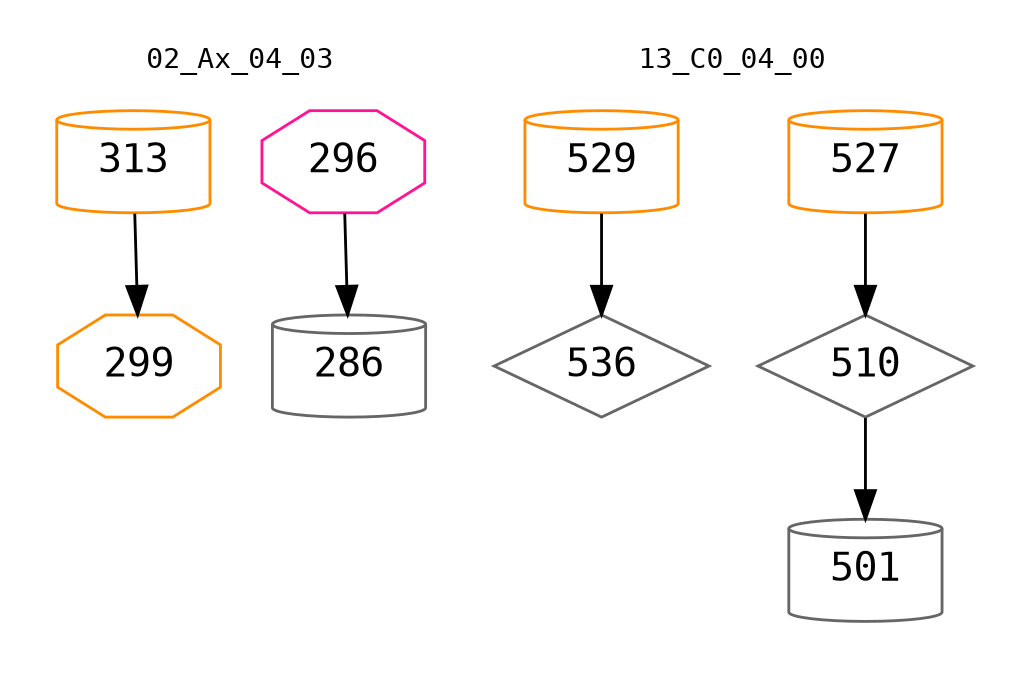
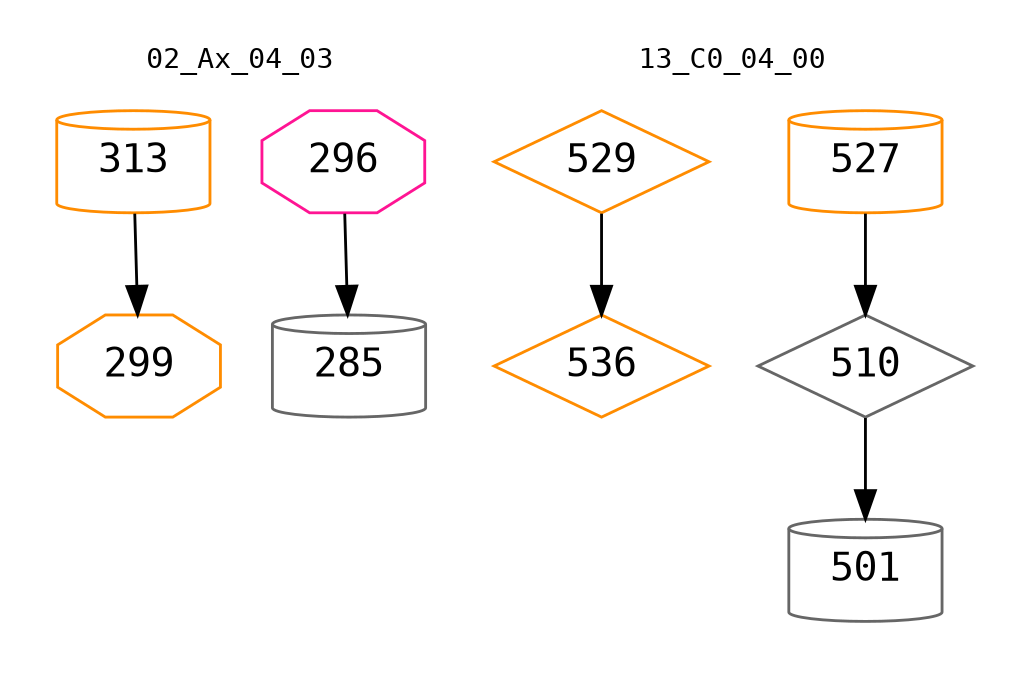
node "529": shape cylinder -> diamond
node "286": label "286" -> "285"
node "536": color gray40 -> darkorange
